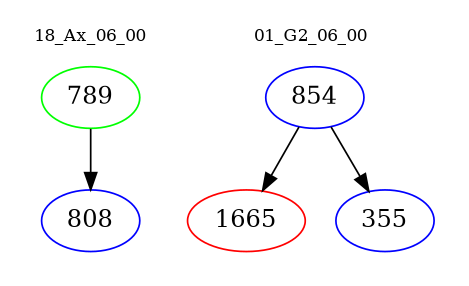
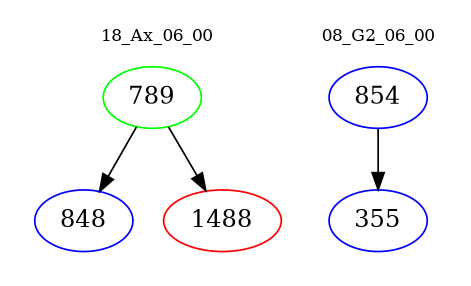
cluster "01_G2_06_00": label "01_G2_06_00" -> "08_G2_06_00"
node "808": label "808" -> "848"
node "1488": added
node "1665": removed
